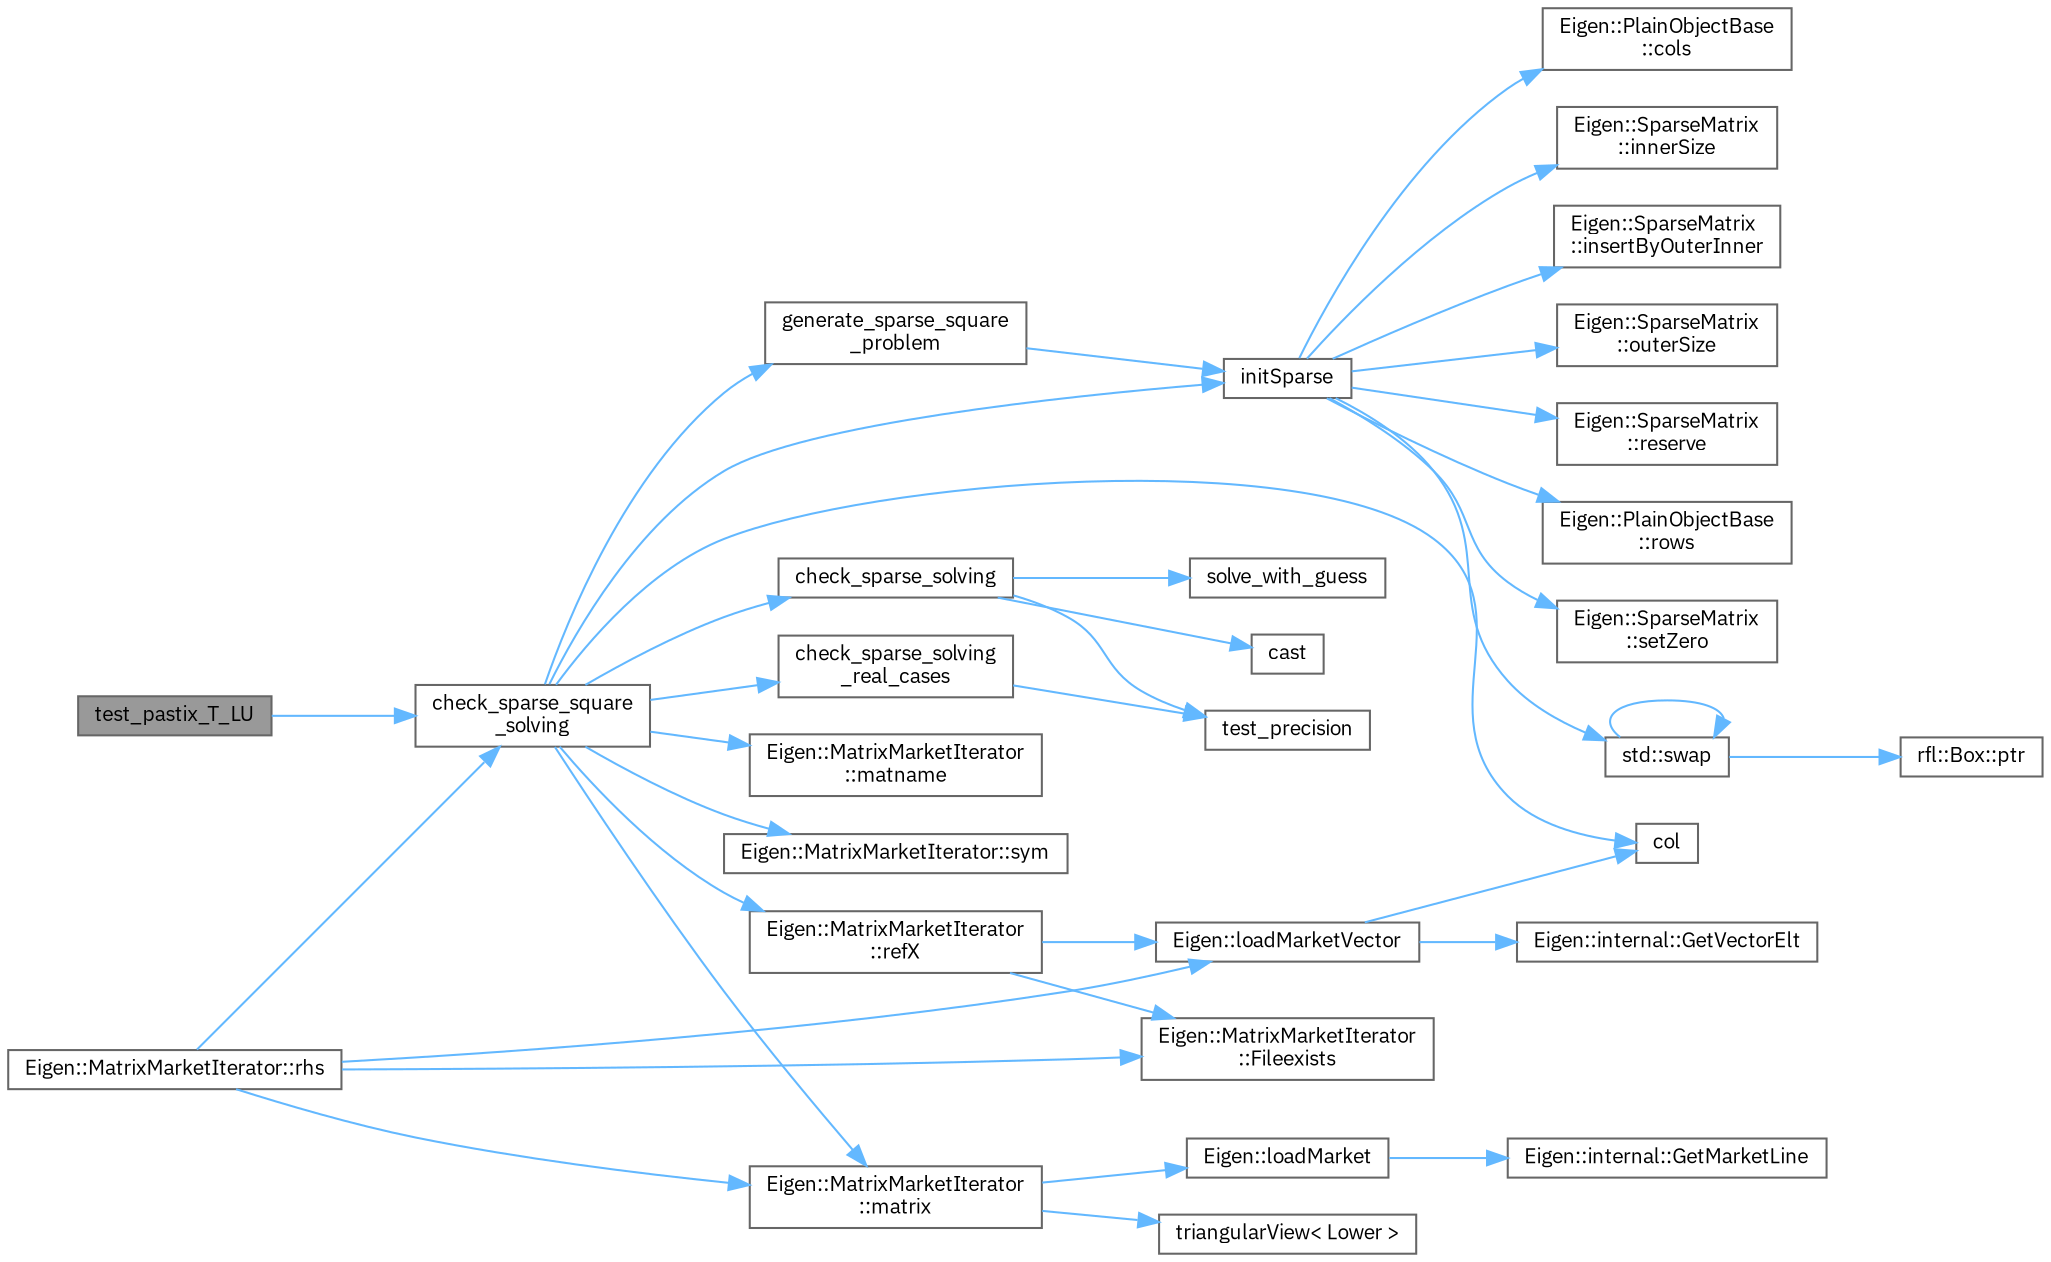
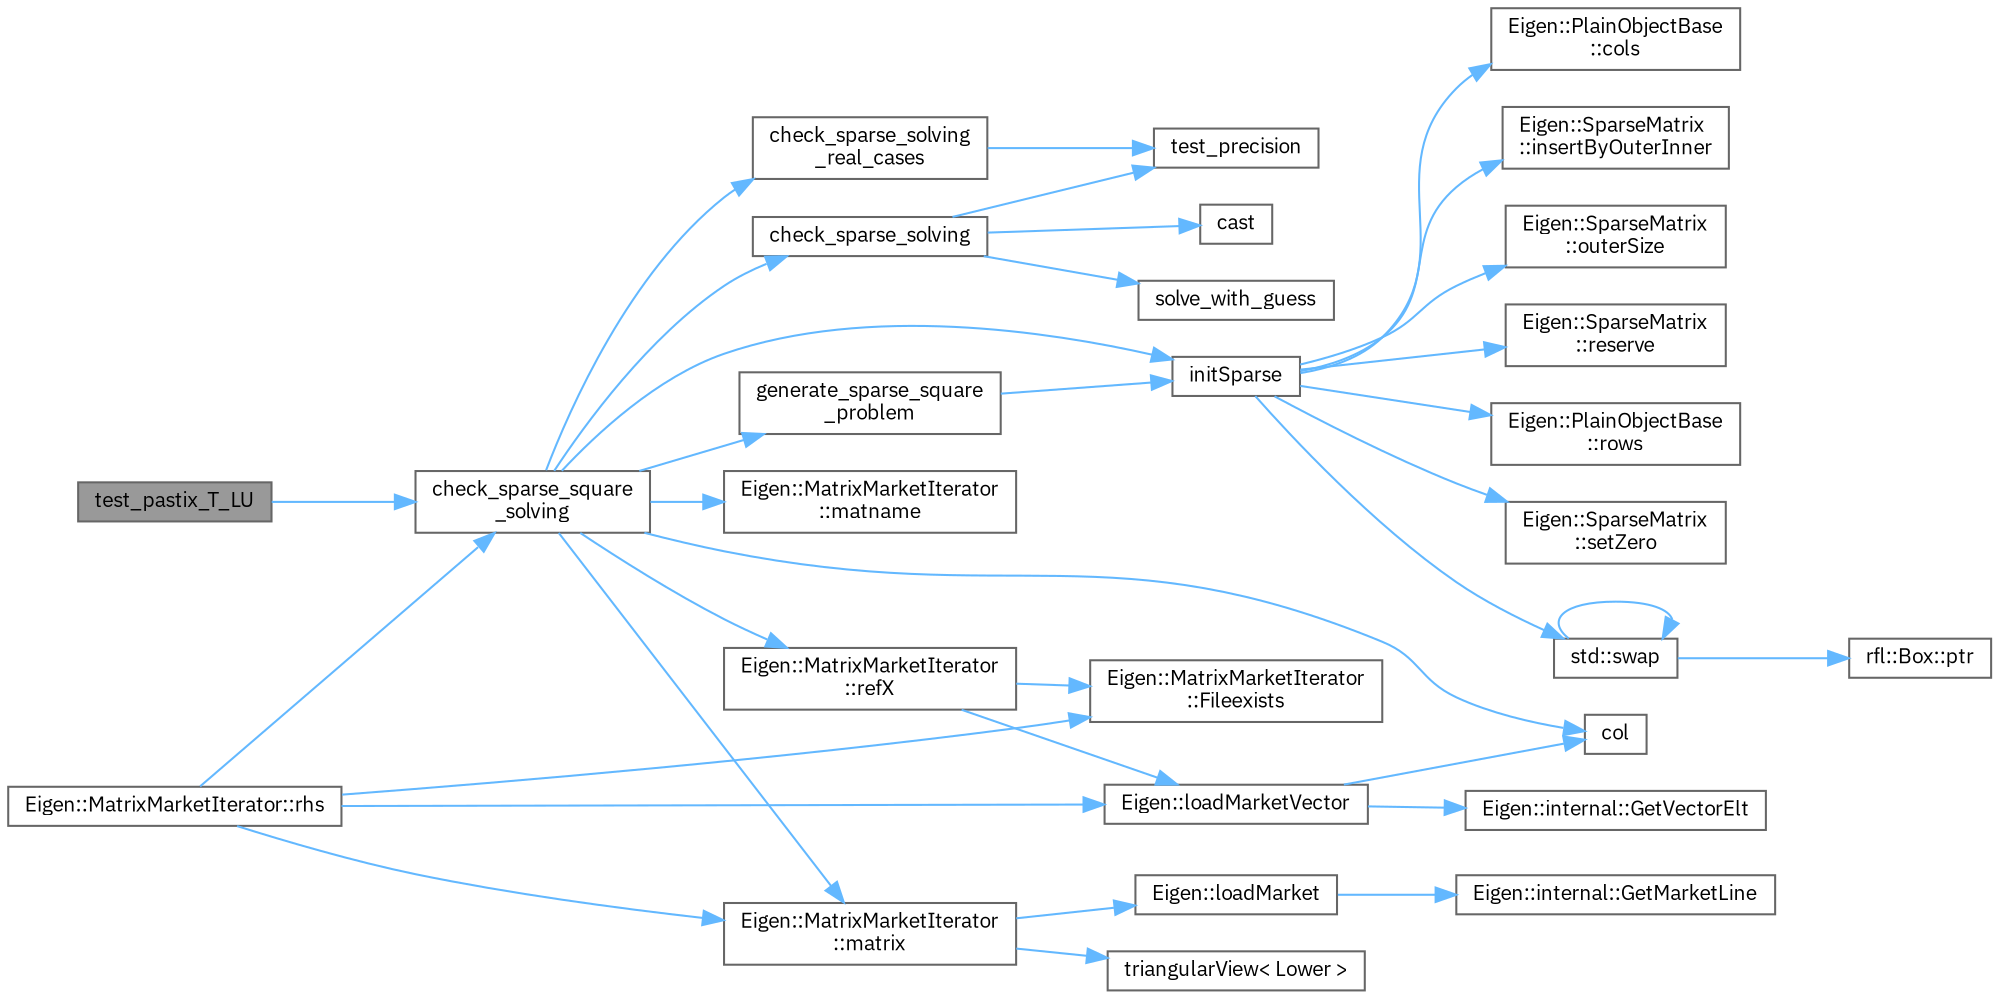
node "Eigen::SparseMatrix ::innerSize": removed
node "Eigen::MatrixMarketIterator::sym": removed
